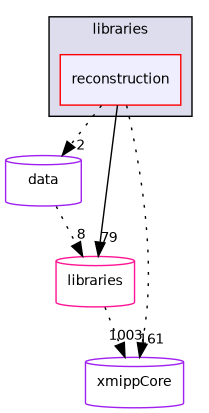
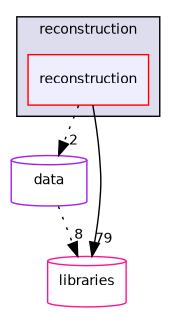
cluster "libraries": label "libraries" -> "reconstruction"
node "xmippCore": removed
